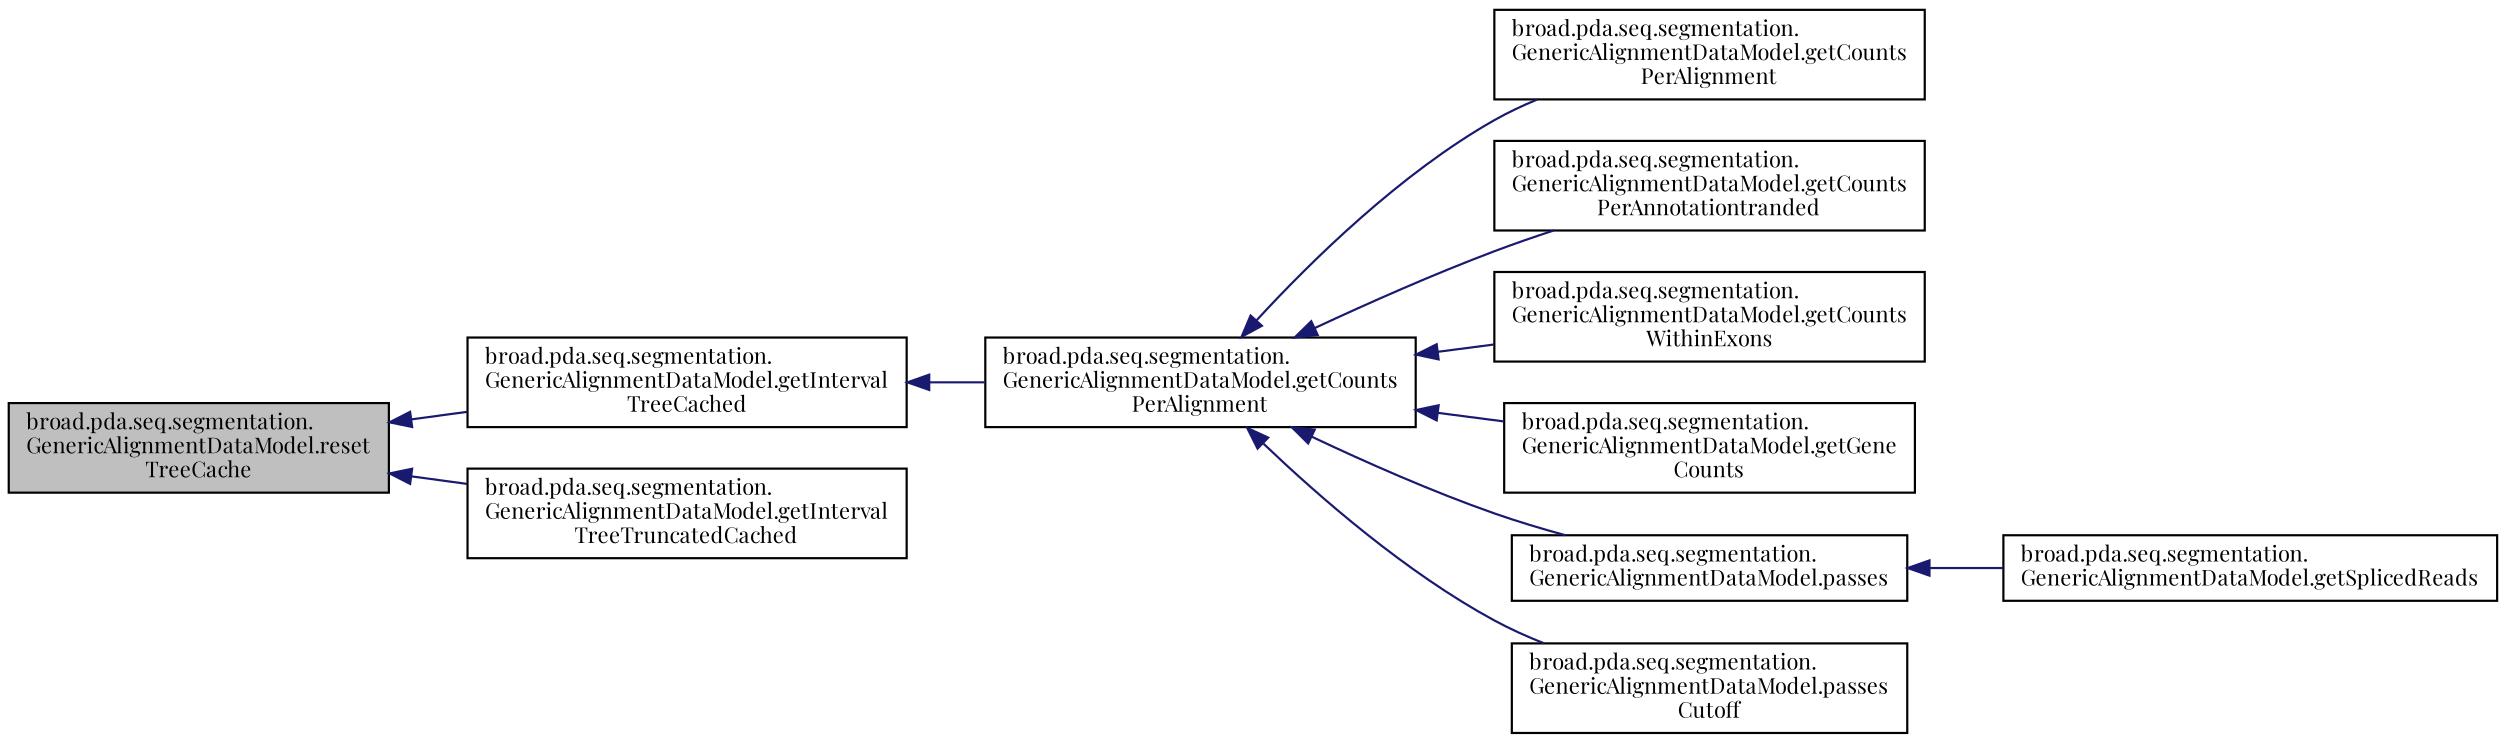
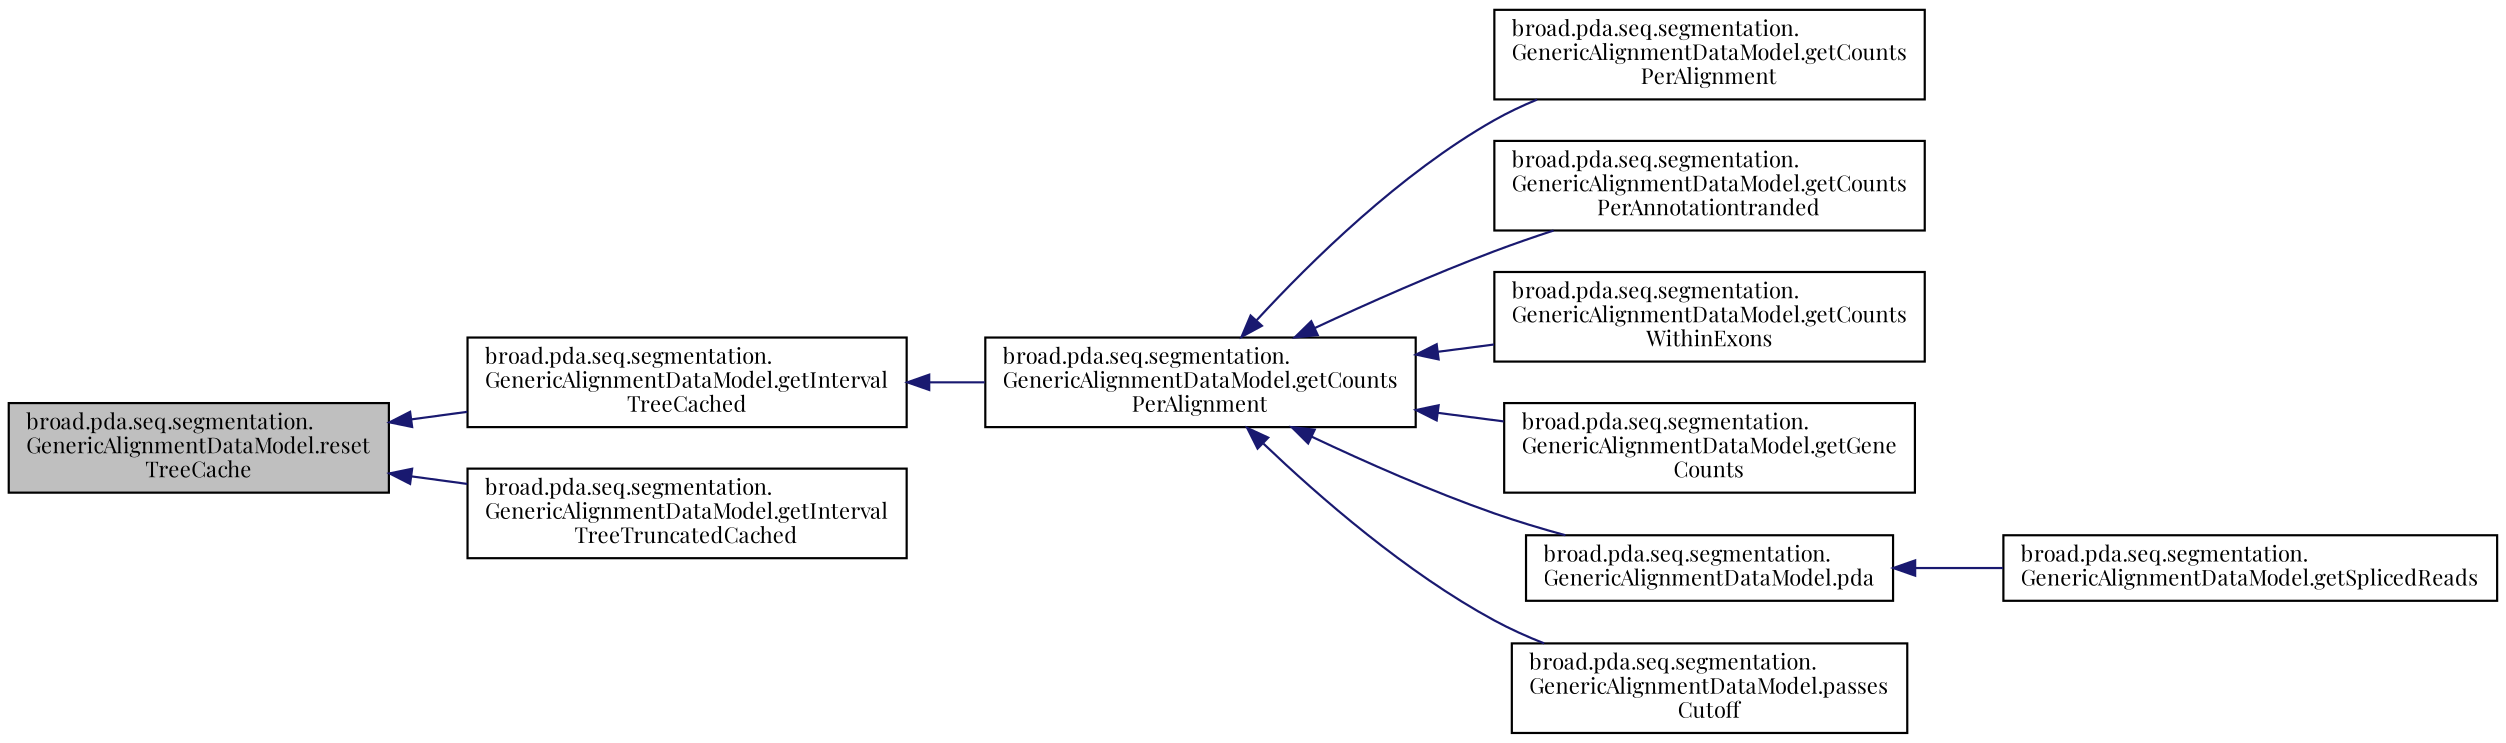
node "broad.pda.seq.segmentation. GenericAlignmentDataModel.passes": label "broad.pda.seq.segmentation. GenericAlignmentDataModel.passes" -> "broad.pda.seq.segmentation. GenericAlignmentDataModel.pda"
